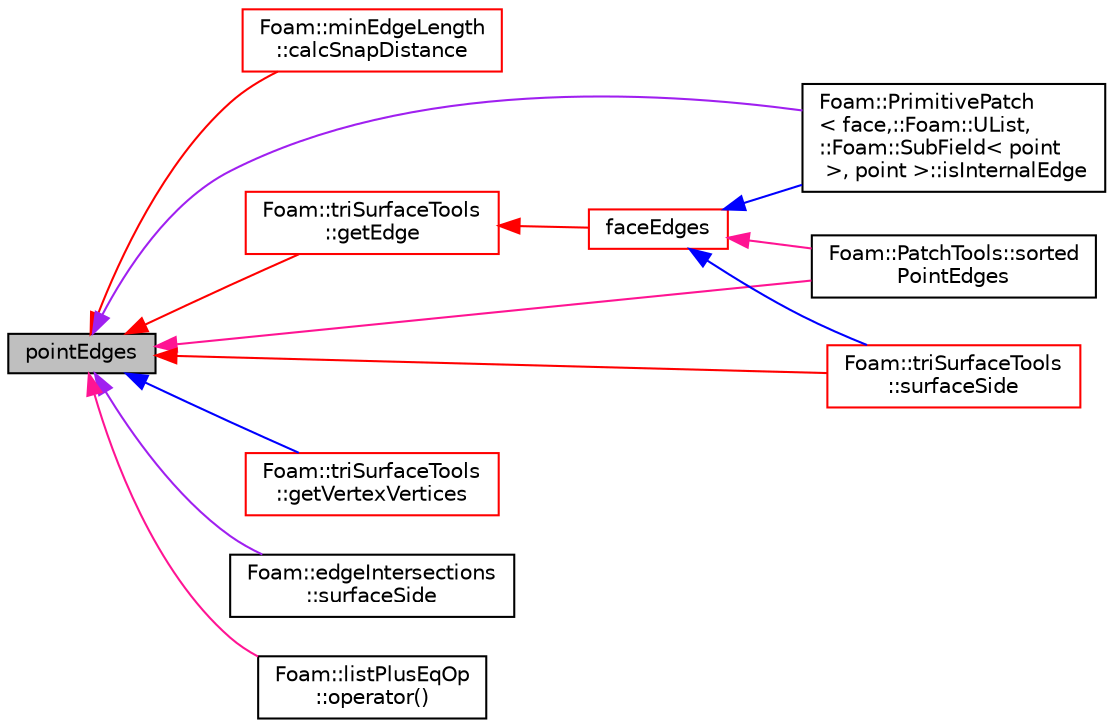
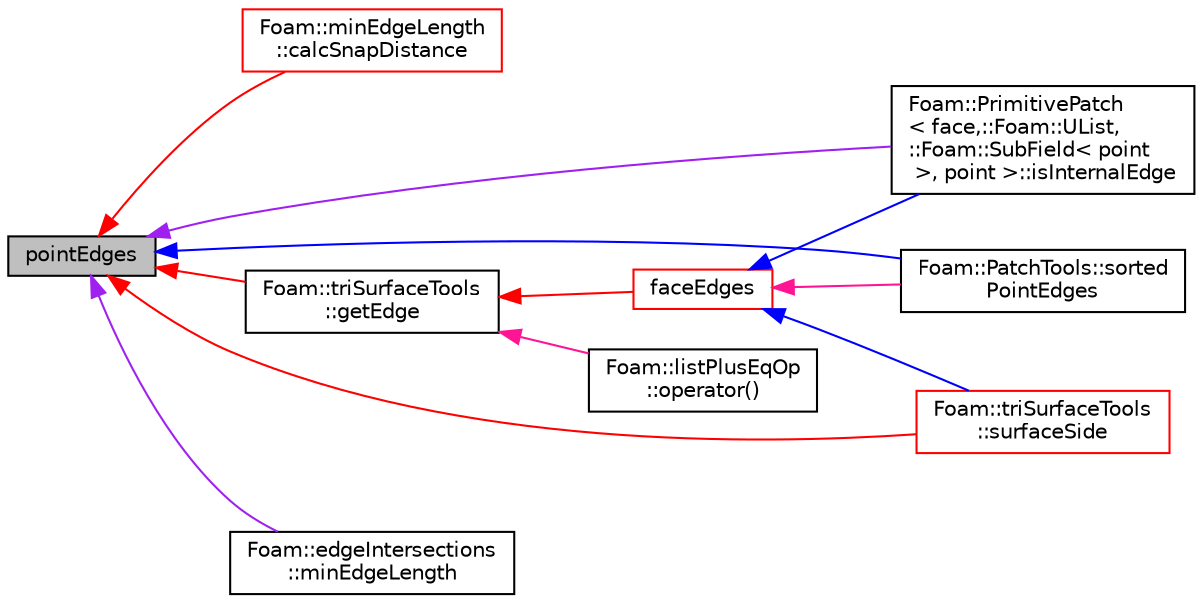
node "Foam::triSurfaceTools ::getEdge": color red -> black
edge "Foam::PatchTools::sorted PointEdges" -> "pointEdges": color deeppink -> blue
node "Foam::triSurfaceTools ::getVertexVertices": removed
edge "Foam::listPlusEqOp ::operator()" -> "pointEdges": now "Foam::listPlusEqOp ::operator()" -> "Foam::triSurfaceTools ::getEdge"
node "Foam::edgeIntersections ::surfaceSide": label "Foam::edgeIntersections ::surfaceSide" -> "Foam::edgeIntersections ::minEdgeLength"
